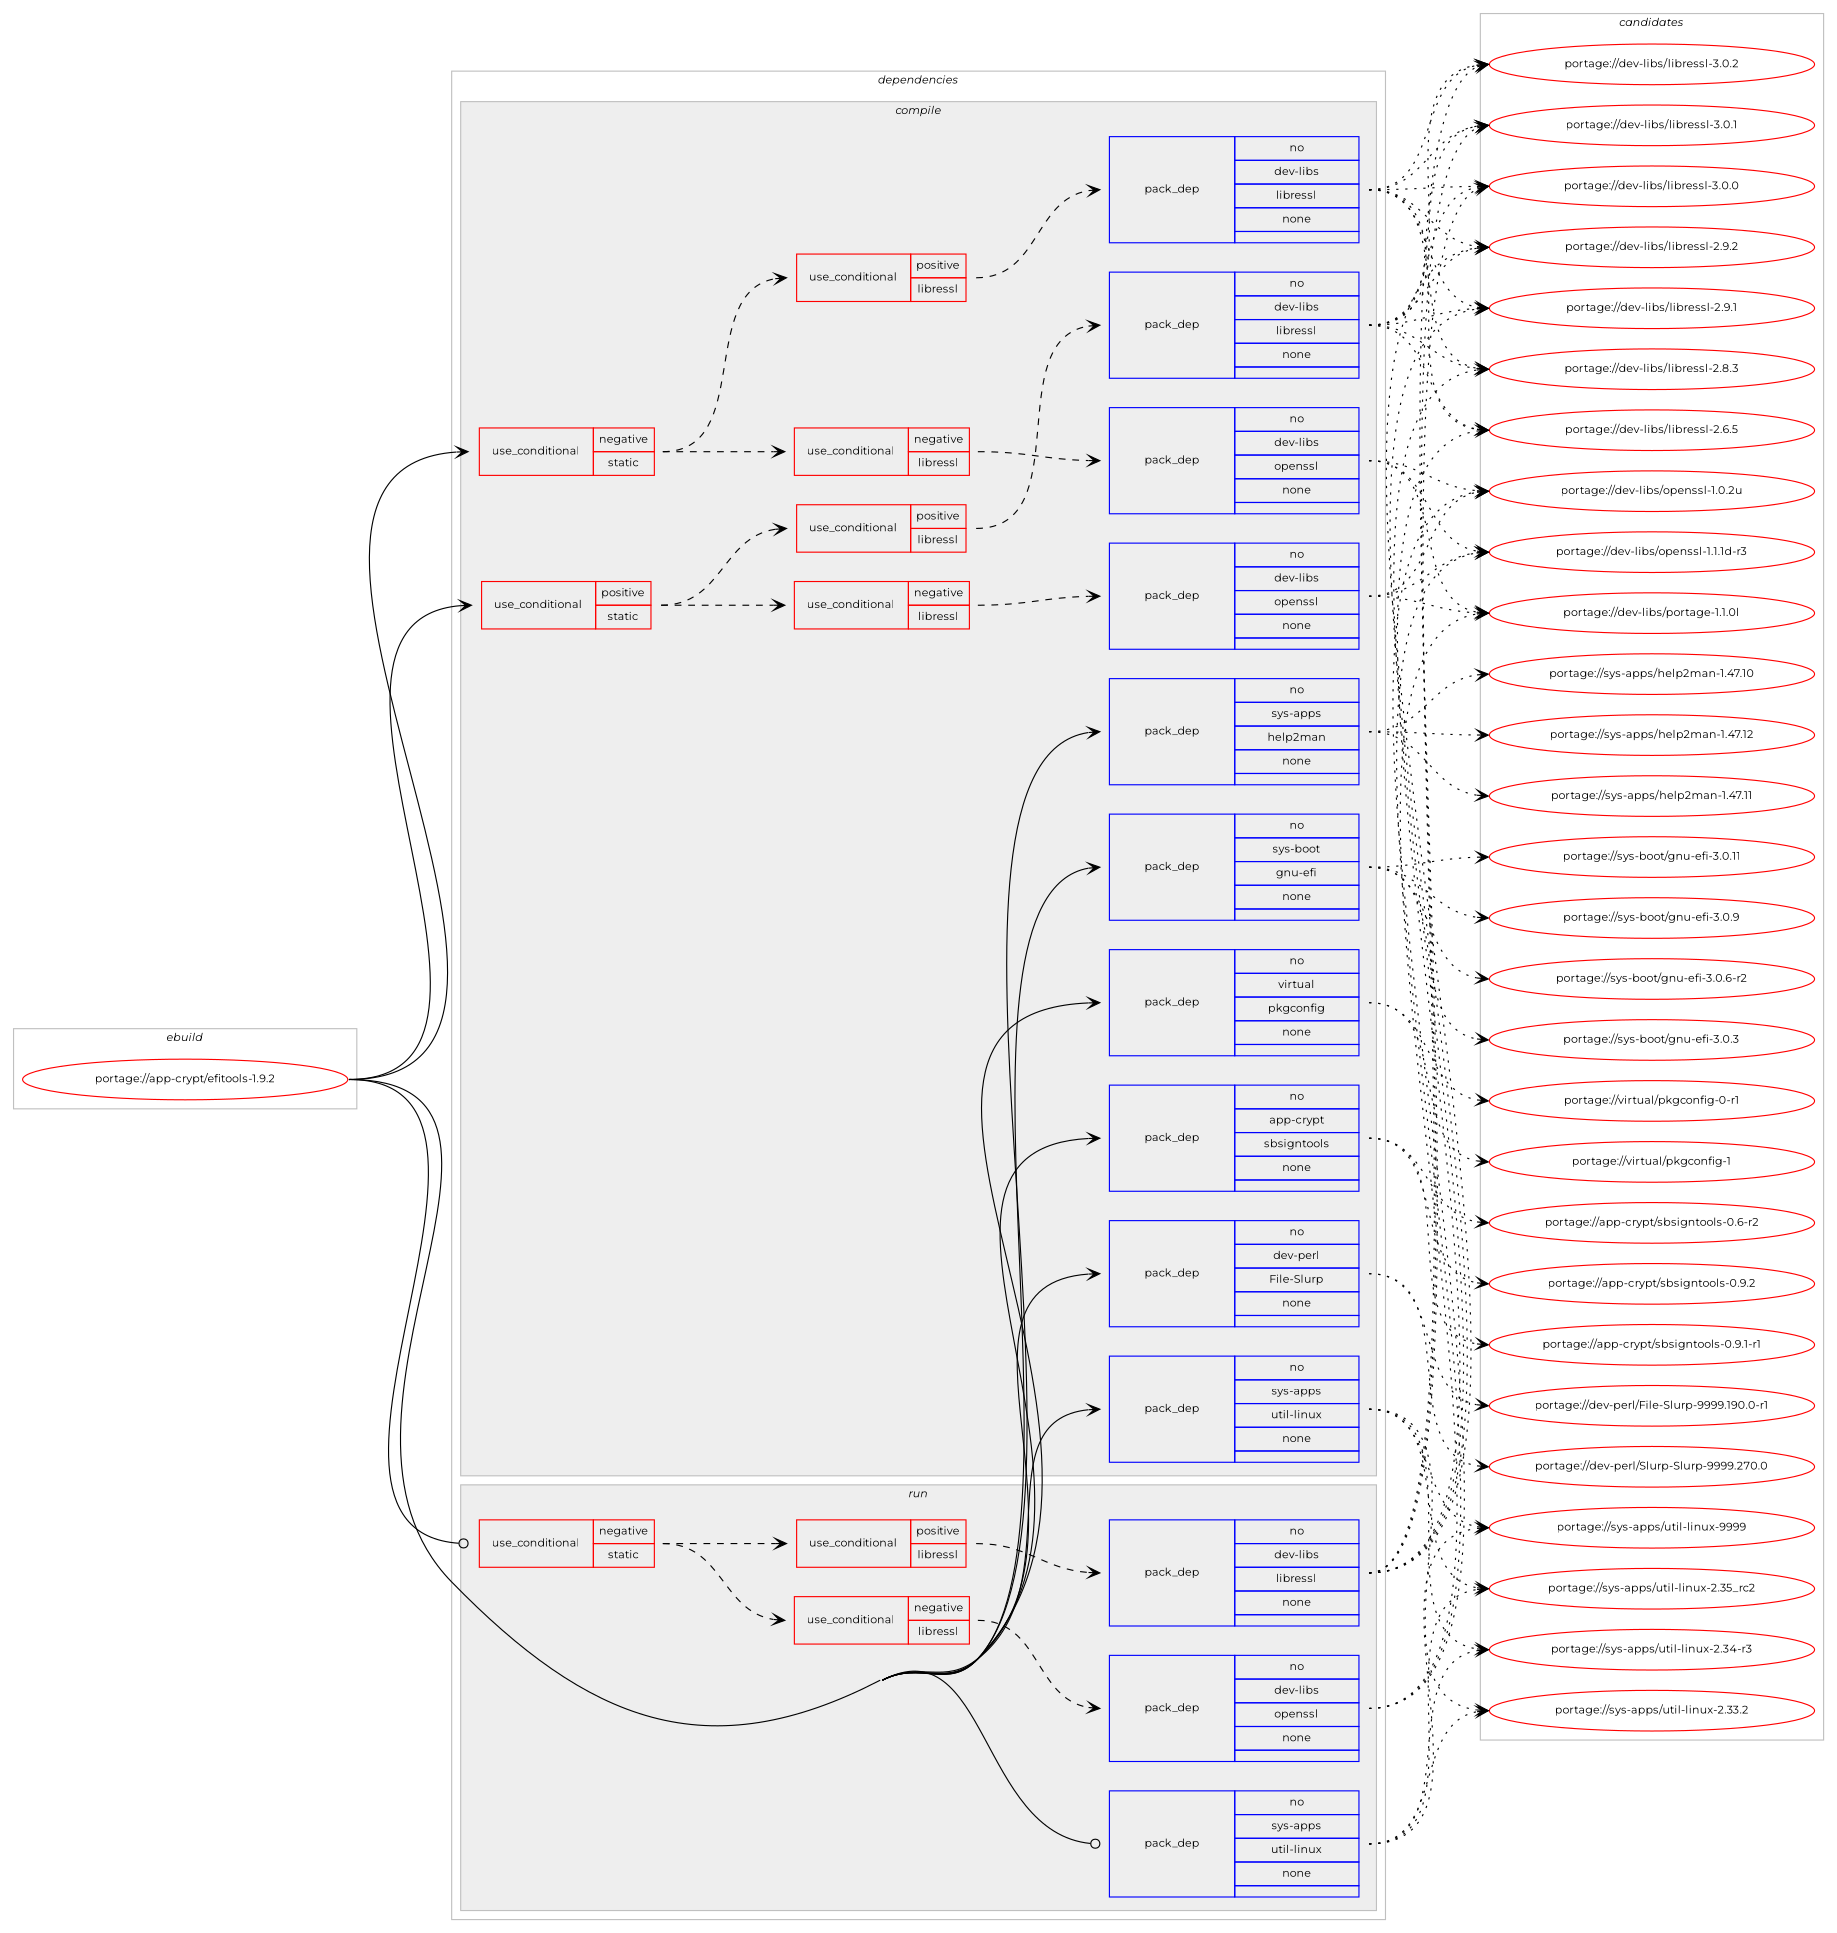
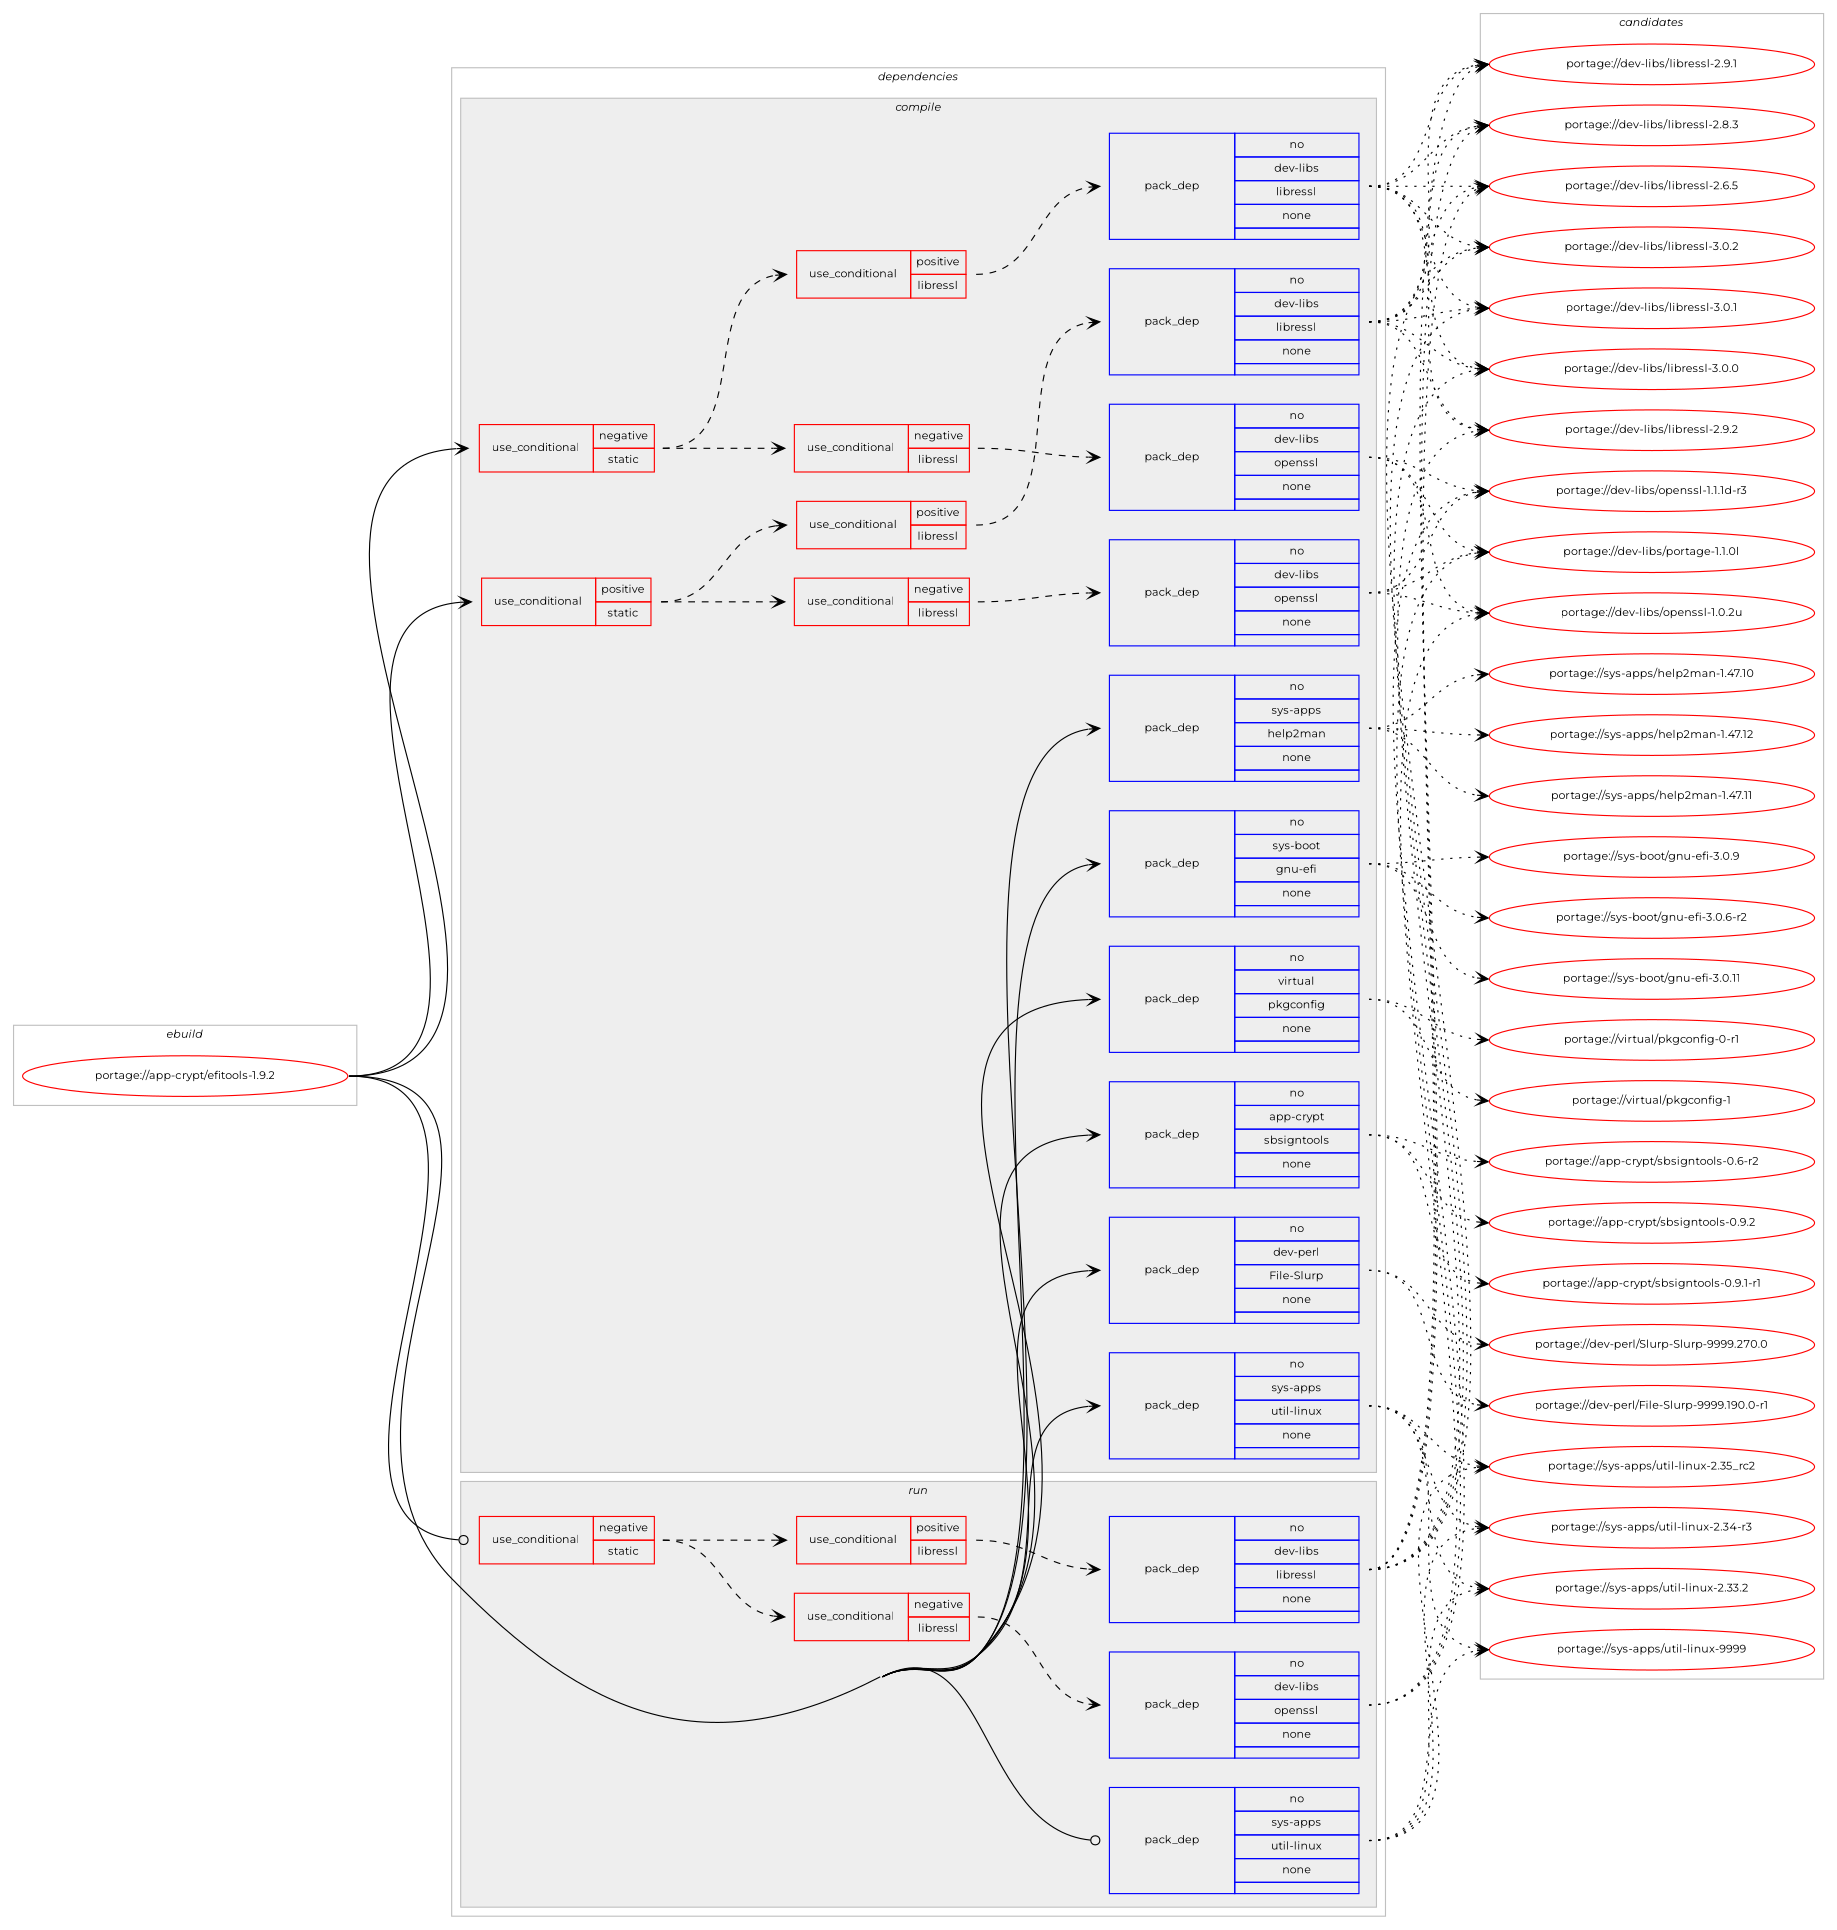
node "portage://sys-boot/gnu-efi-3.0.3": removed
